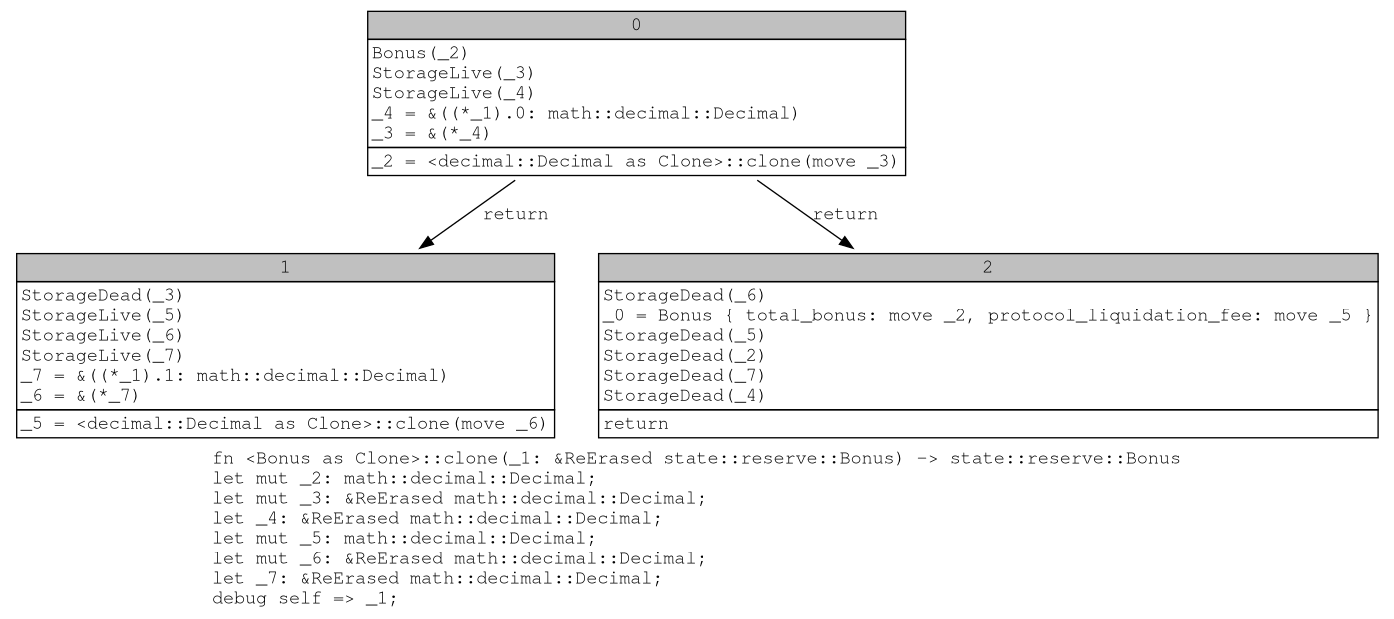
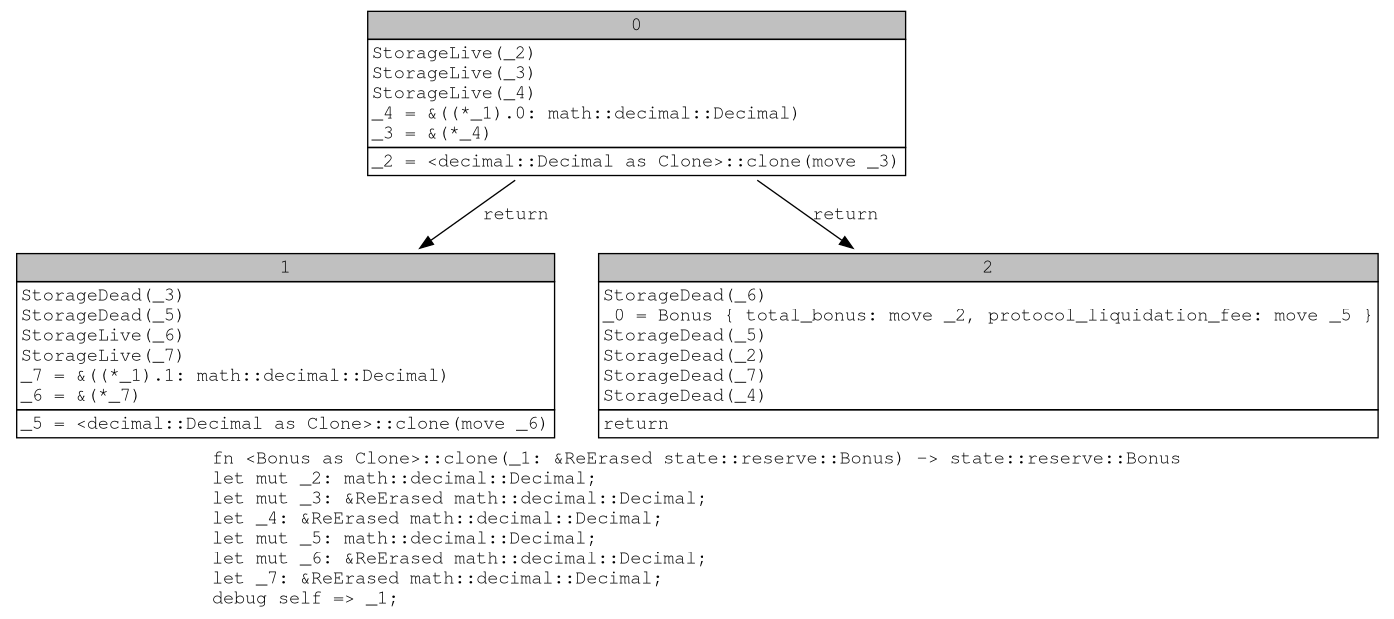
node "0": text "Bonus(_2)" -> "StorageLive(_2)"
node "1": text "StorageLive(_5)" -> "StorageDead(_5)"
